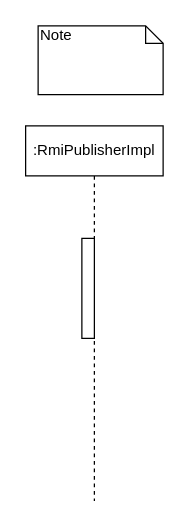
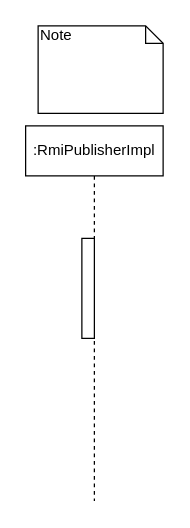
node "Note": size 125x69 -> 125x88
